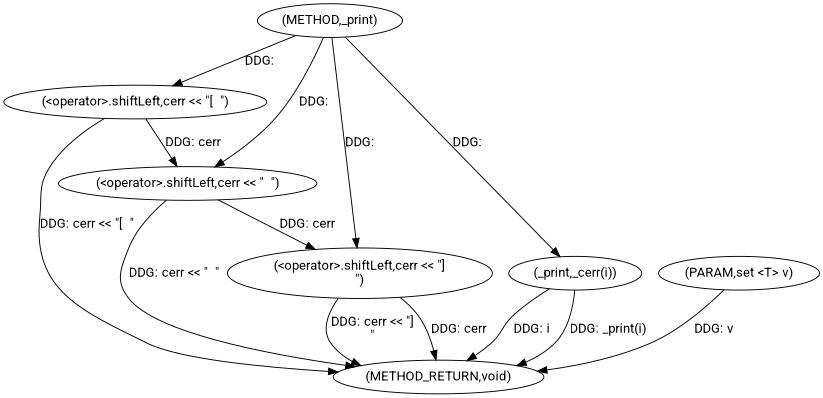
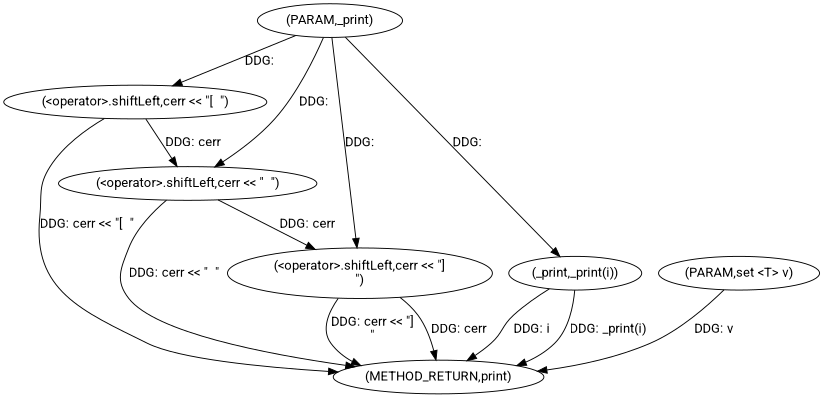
node "(METHOD,_print)": label "(METHOD,_print)" -> "(PARAM,_print)"
node "(_print,_cerr(i))": label "(_print,_cerr(i))" -> "(_print,_print(i))"
node "(METHOD_RETURN,void)": label "(METHOD_RETURN,void)" -> "(METHOD_RETURN,print)"
